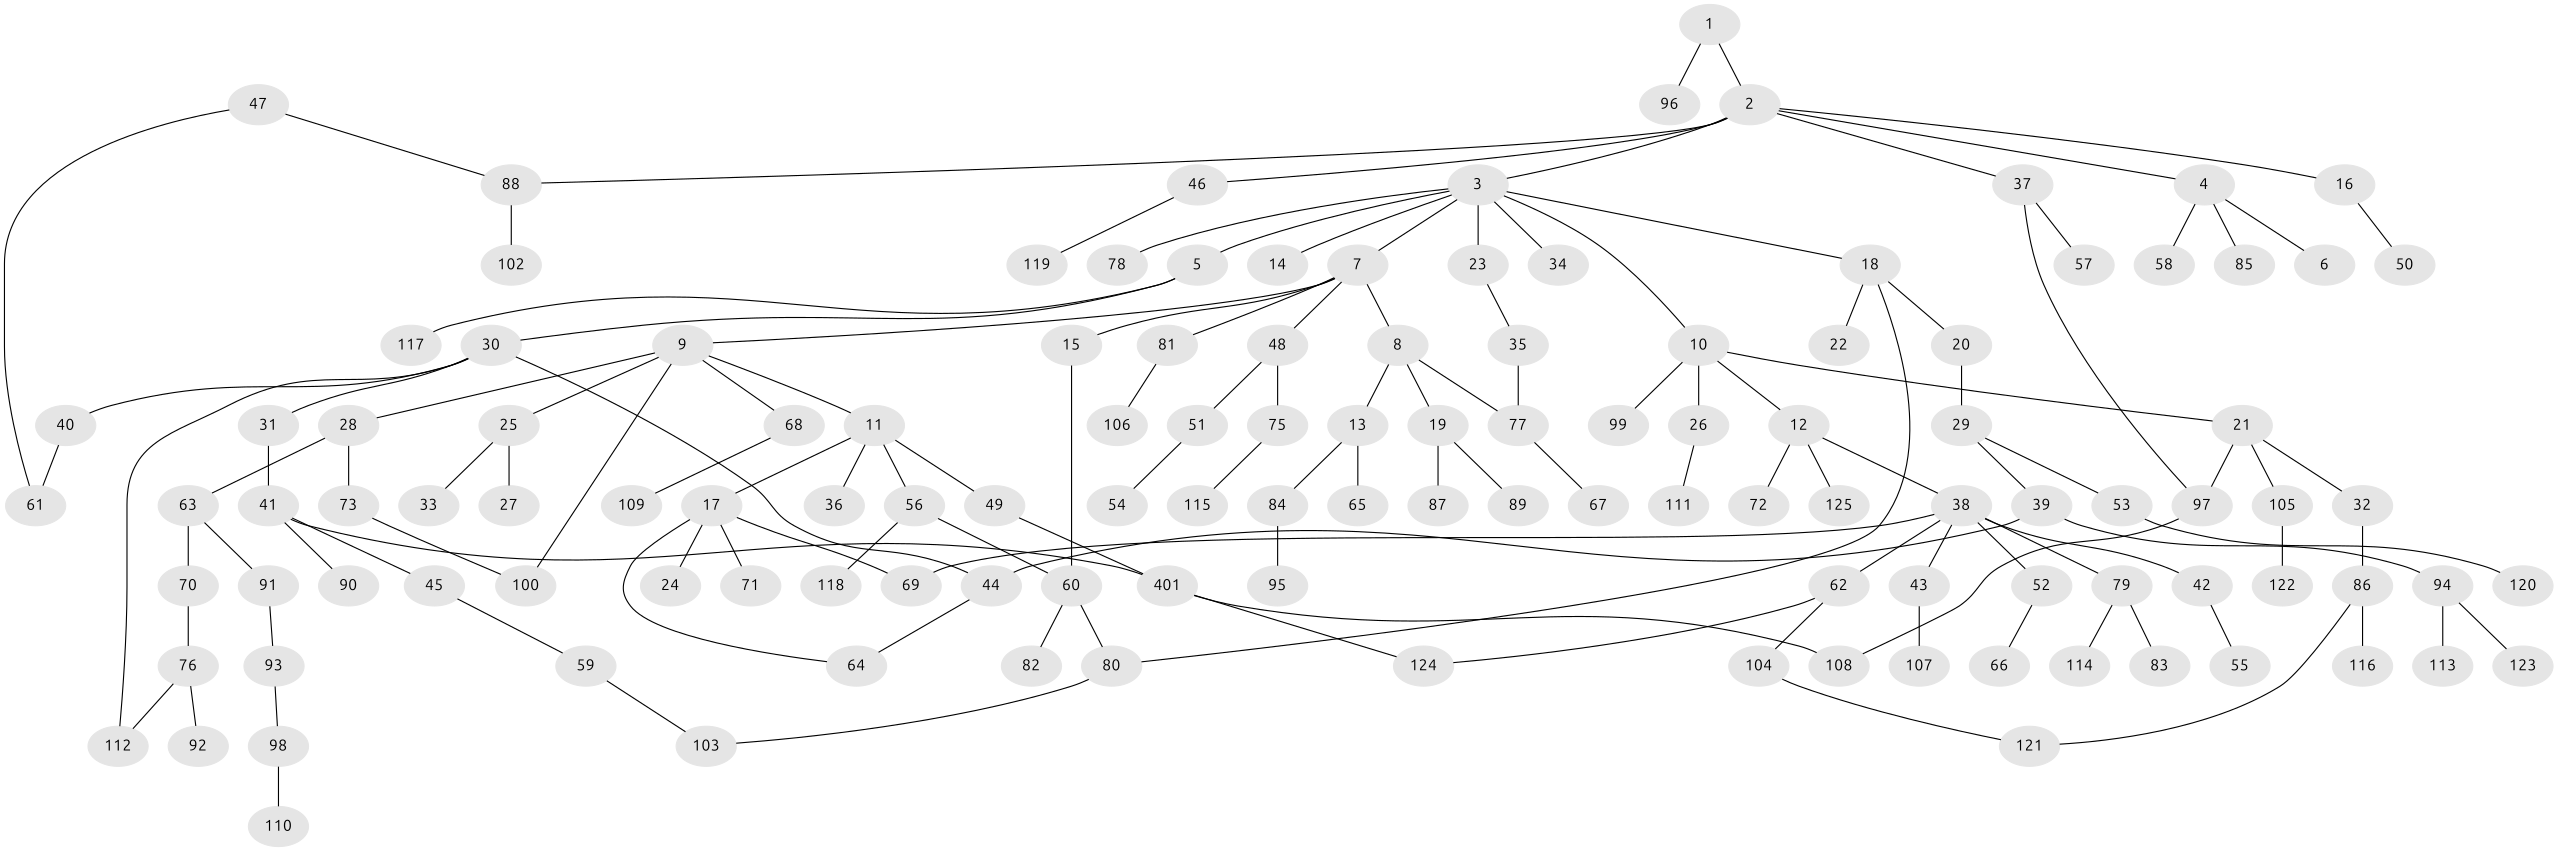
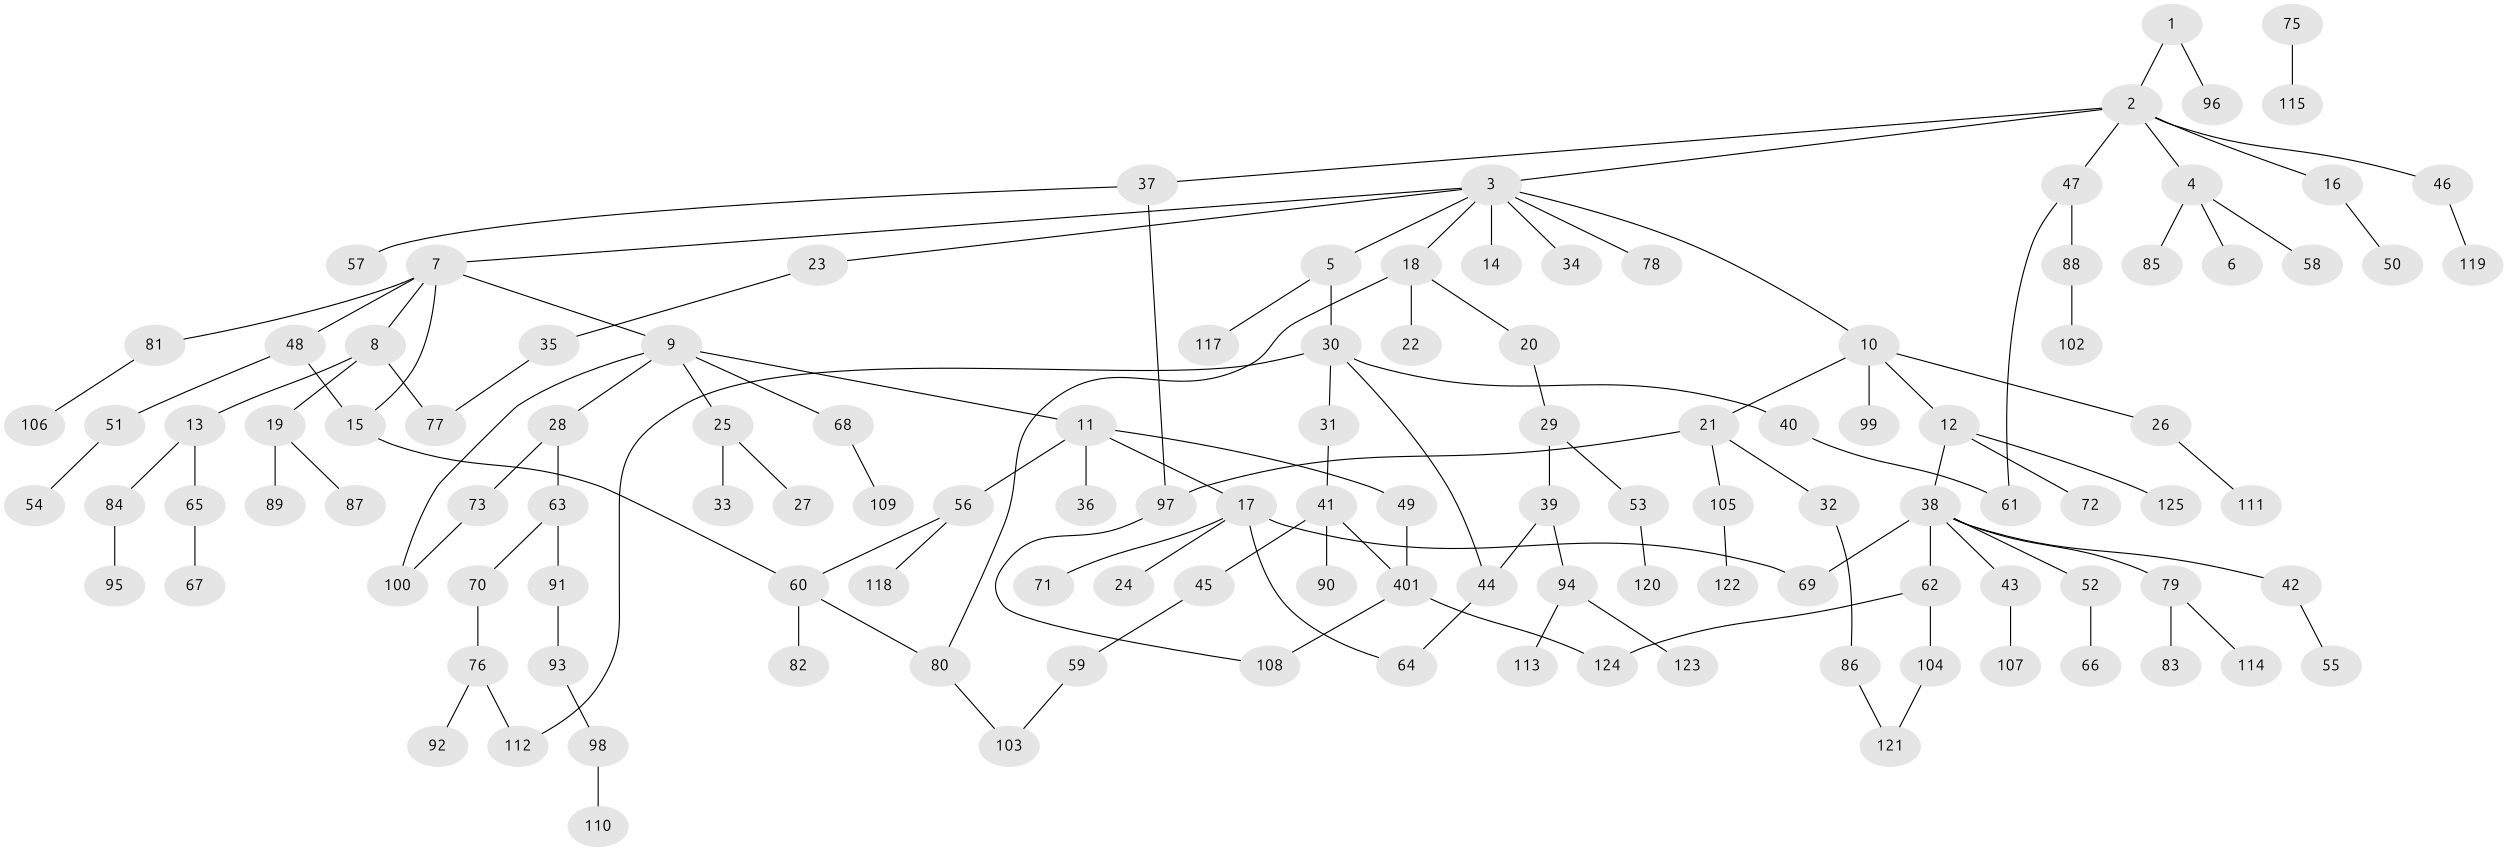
edge "2" -- "88": now "2" -- "47"
edge "48" -- "75": now "48" -- "15"
edge "77" -- "67": now "65" -- "67"
node "116": removed
